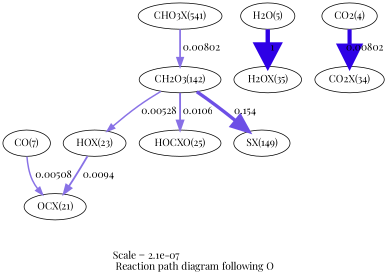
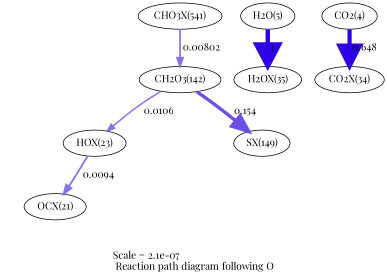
edge "CO2(4)" -> "CO2X(34)": label " 0.00802" -> " 0.648"
edge "CH2O3(142)" -> "HOX(23)": label " 0.00528" -> " 0.0106"
node "CO(7)": removed
node "HOCXO(25)": removed
